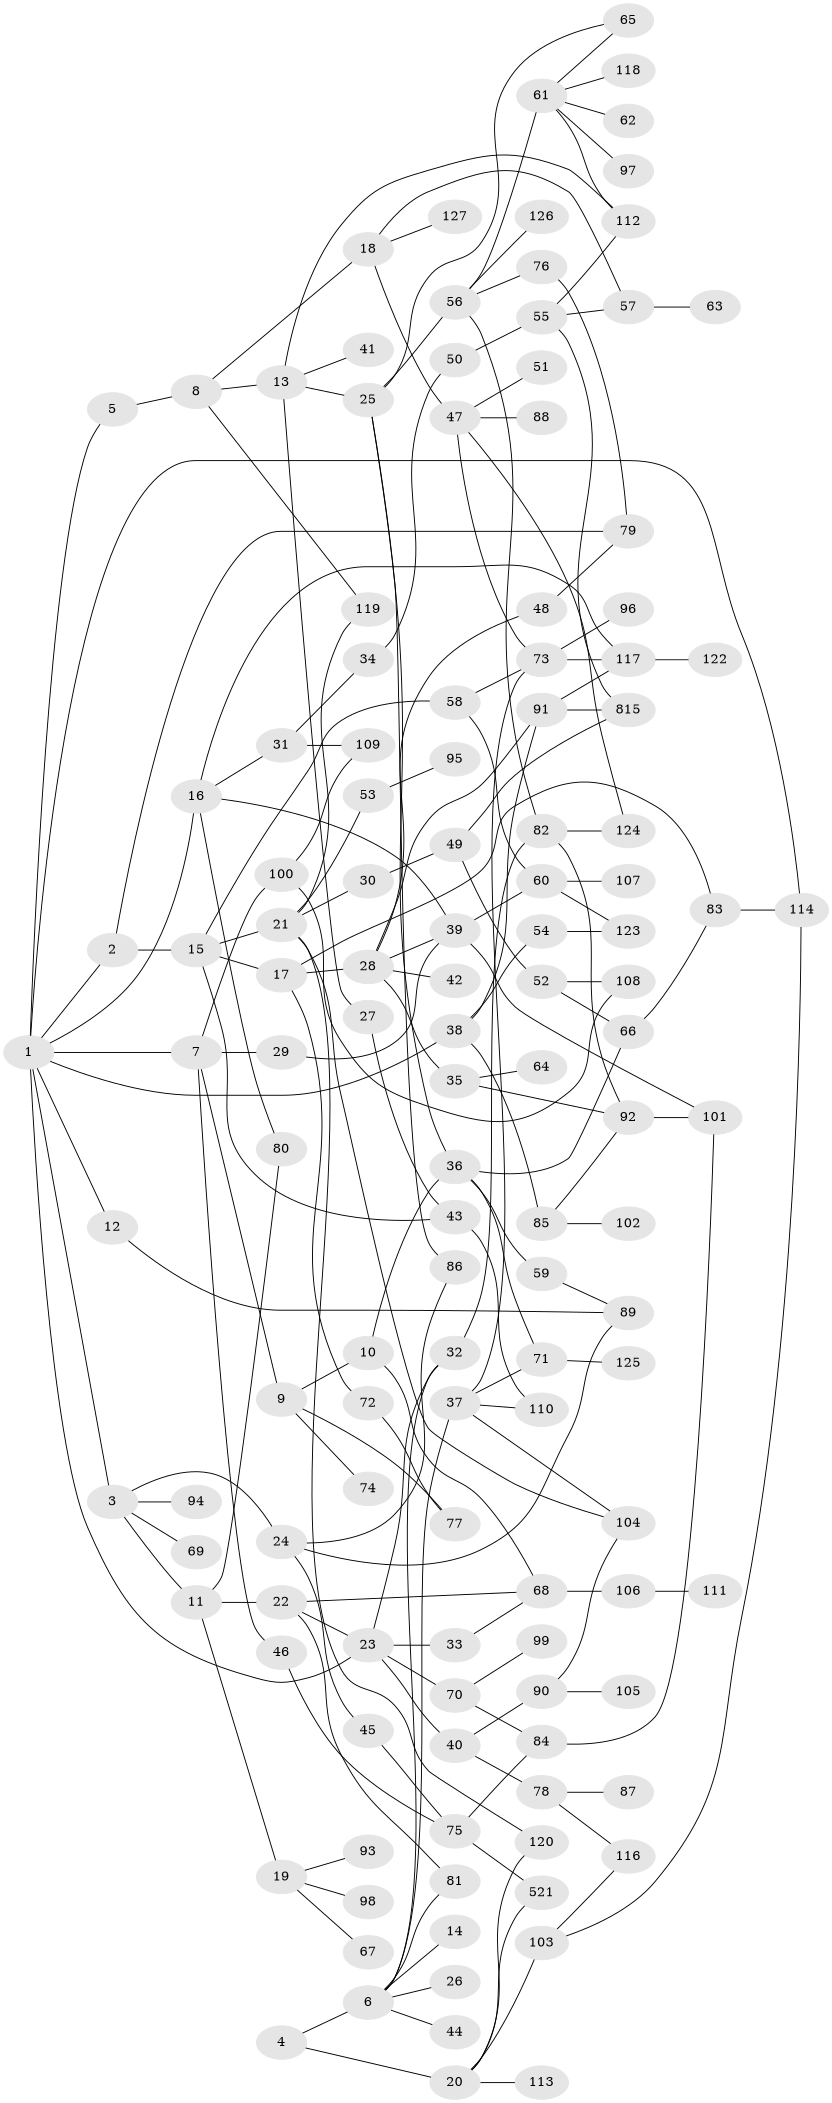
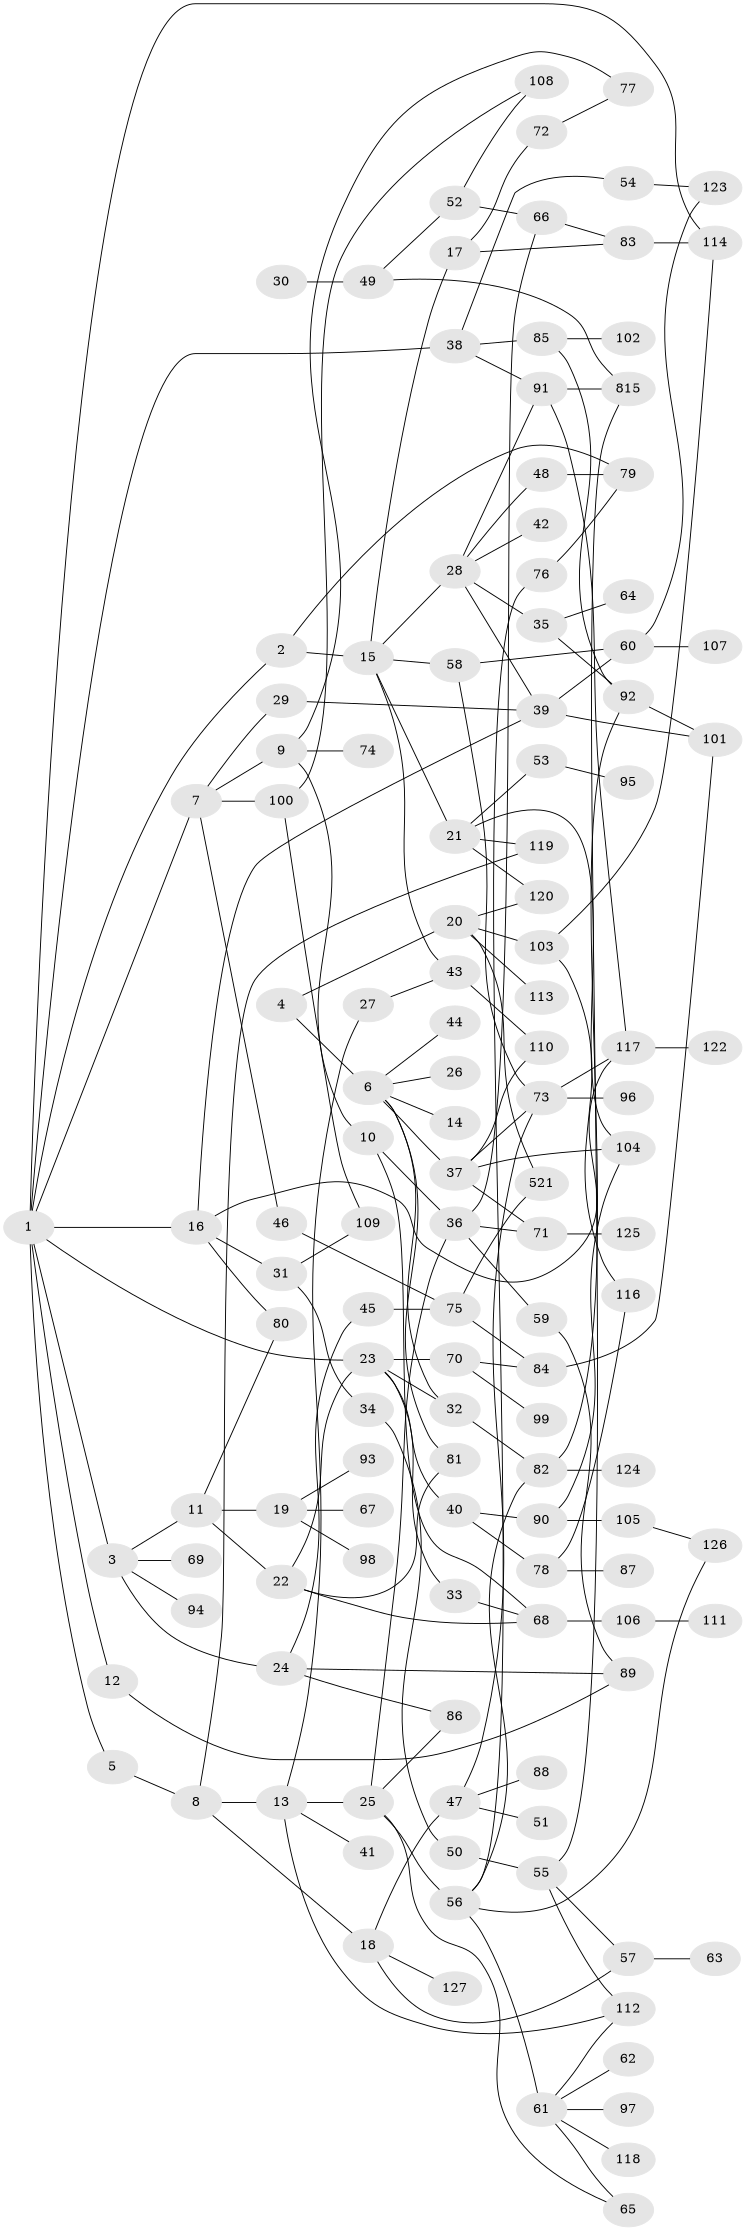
edge "47" -- "124": removed
edge "30" -- "21": removed
edge "28" -- "17": now "28" -- "15"
edge "105" -- "126": added
